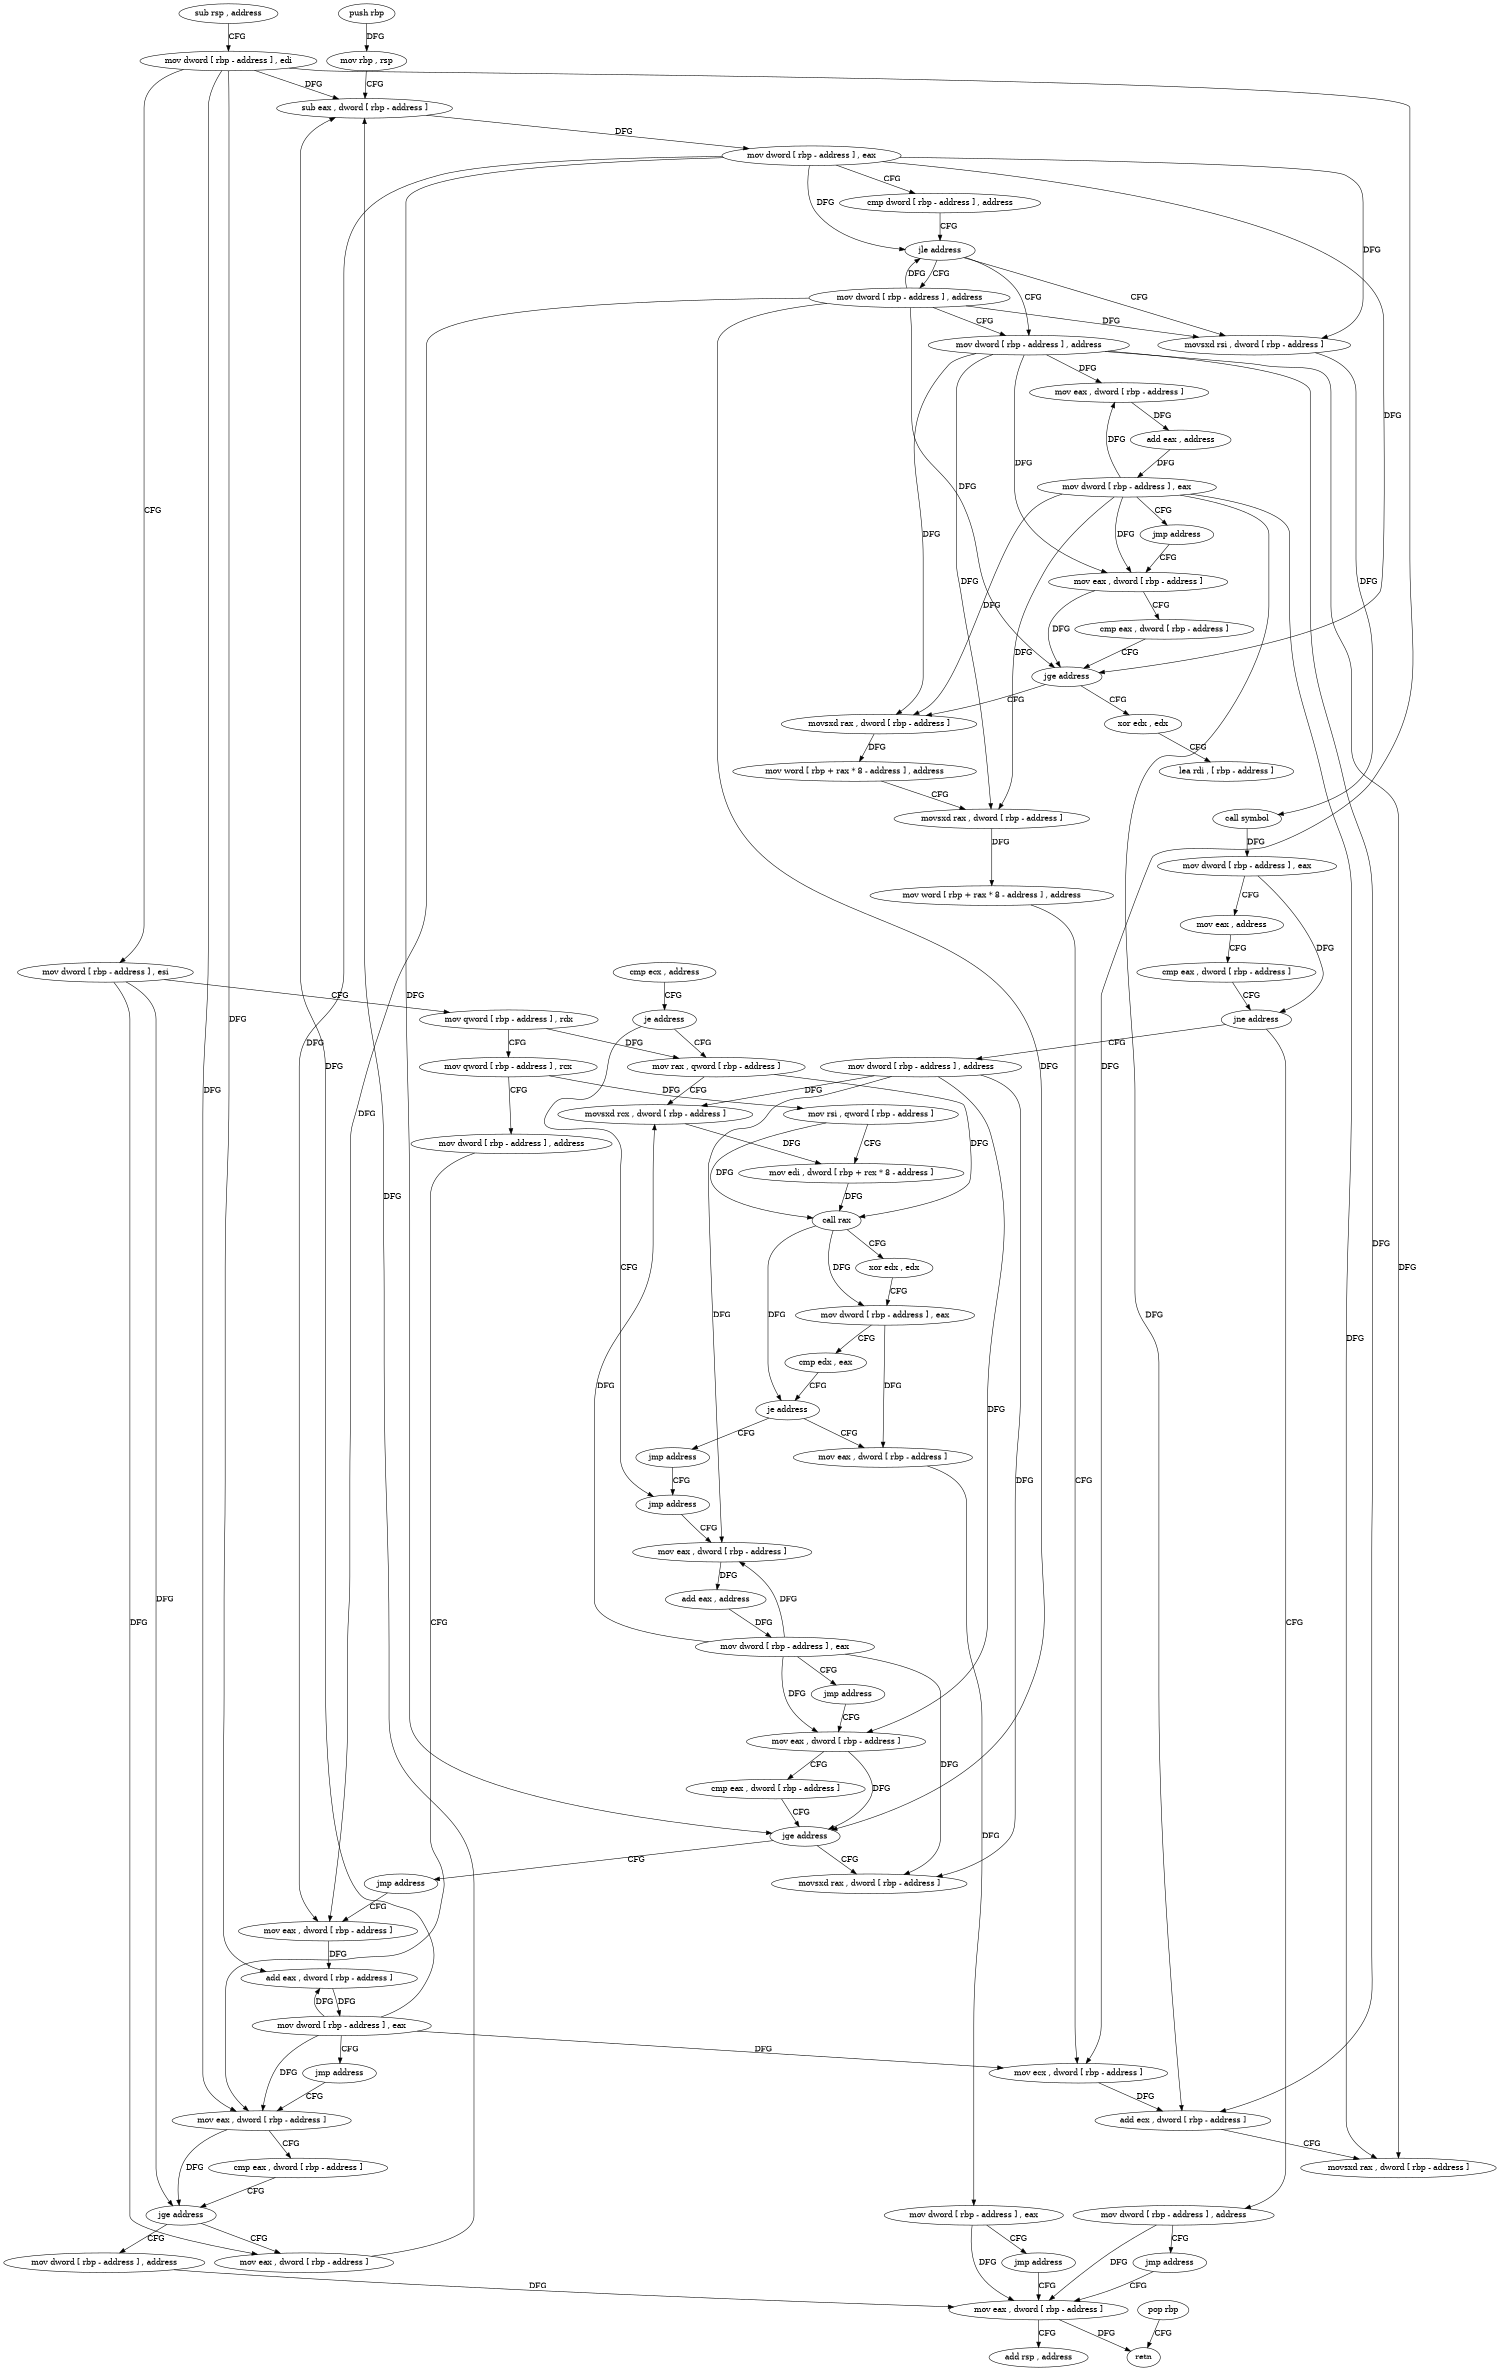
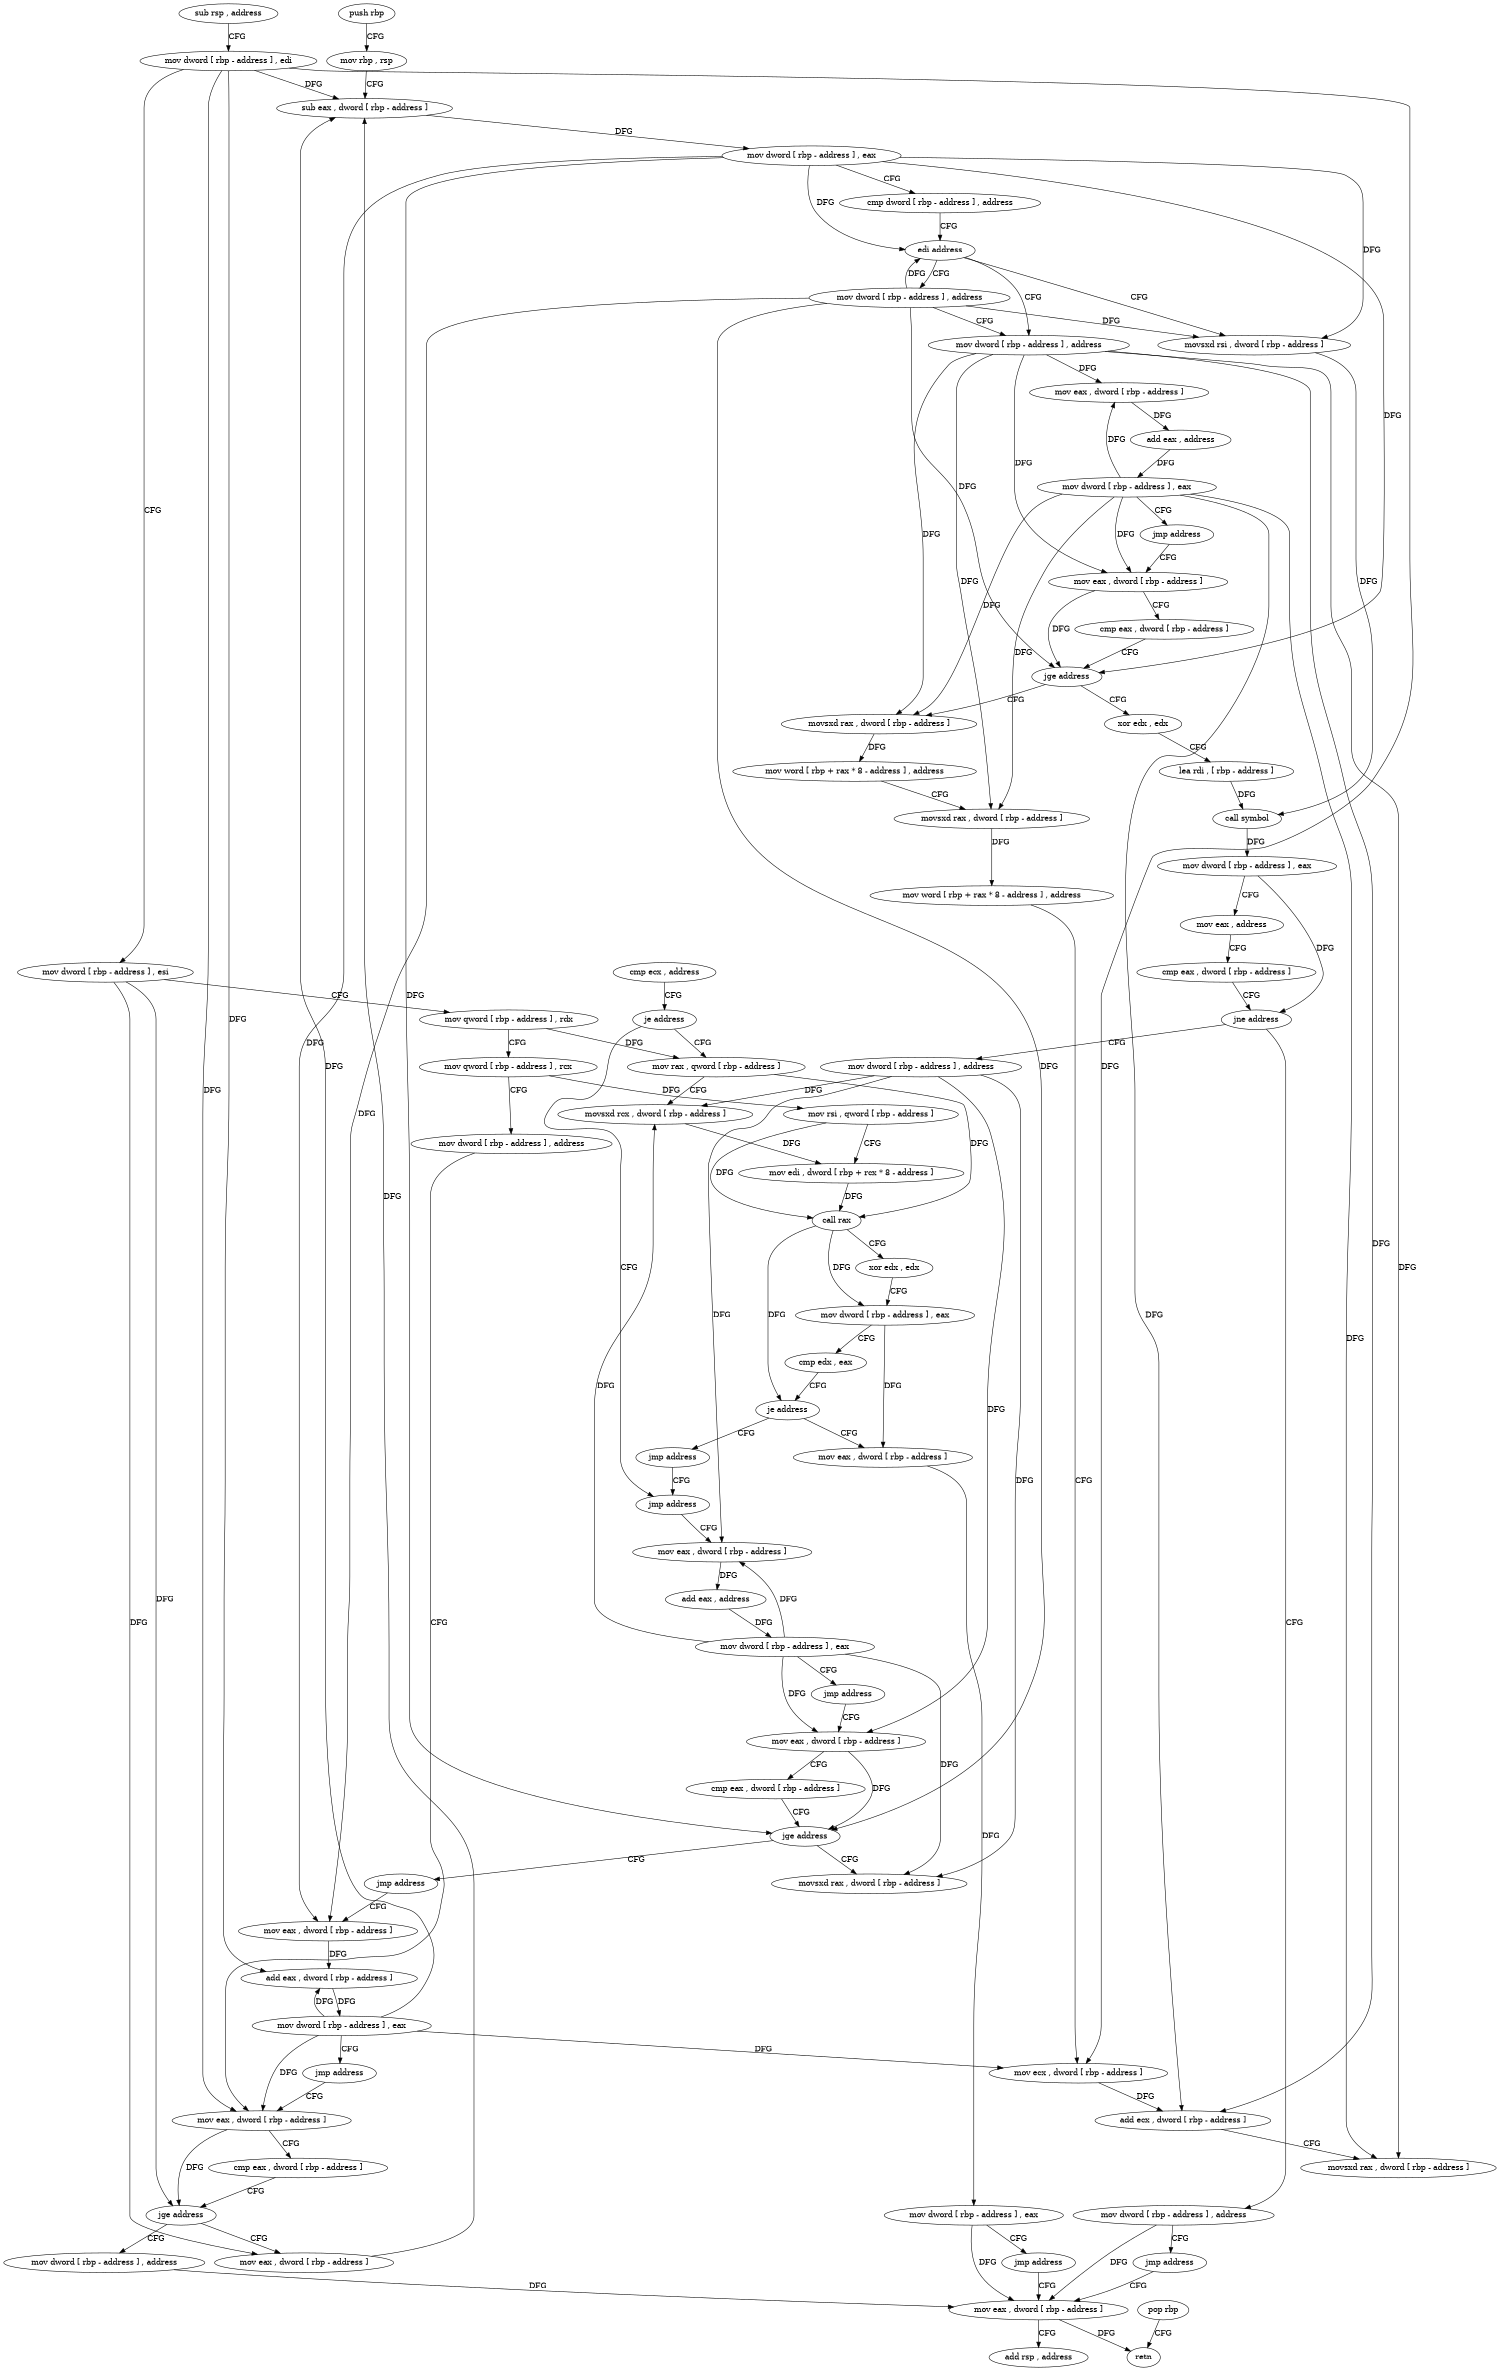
edge "push rbp" -> "mov rbp , rsp": label "DFG" -> "CFG"
node "jle address": label "jle address" -> "edi address"
edge "lea rdi , [ rbp - address ]" -> "call symbol": added, label "DFG"
